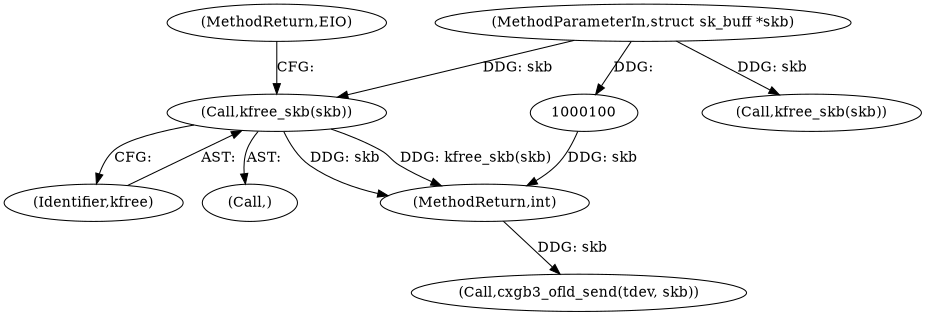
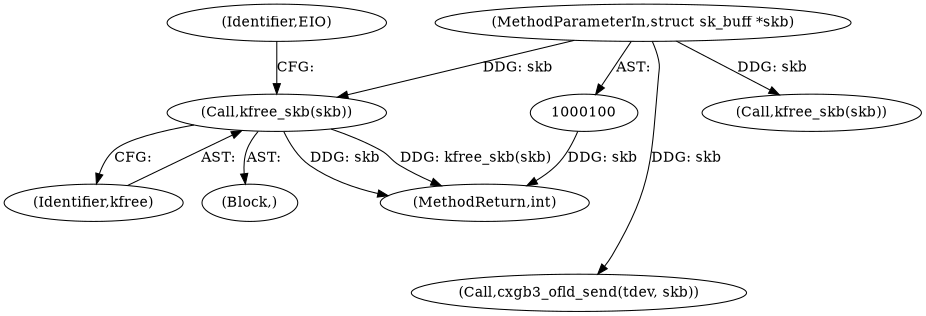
node "(MethodReturn,EIO)": label "(MethodReturn,EIO)" -> "(Identifier,EIO)"
edge "(MethodParameterIn,struct sk_buff *skb)" -> "1000100": label "DDG: " -> "AST: "
node "(Call,)": label "(Call,)" -> "(Block,)"
edge "(MethodReturn,int)" -> "(Call,cxgb3_ofld_send(tdev, skb))": now "(MethodParameterIn,struct sk_buff *skb)" -> "(Call,cxgb3_ofld_send(tdev, skb))"
